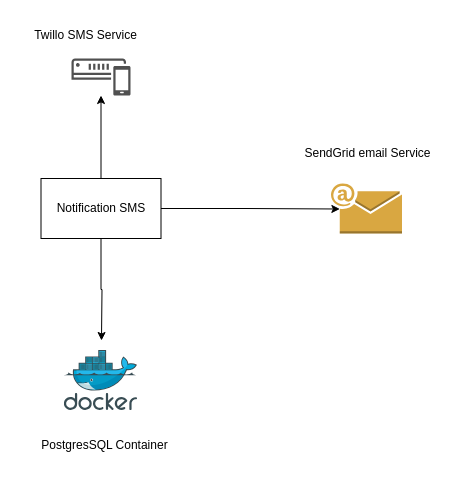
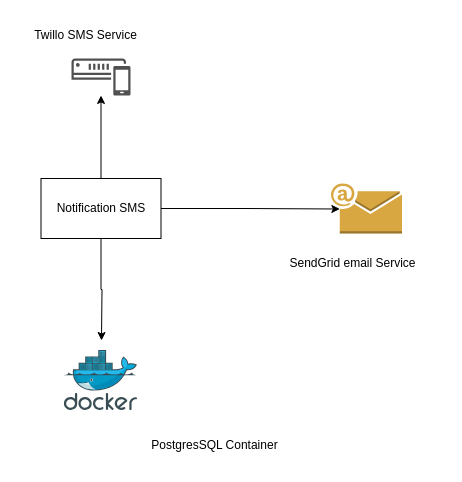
node "SendGrid email Service": moved (368, 154) -> (353, 264)
node "PostgresSQL Container": moved (105, 446) -> (215, 446)
